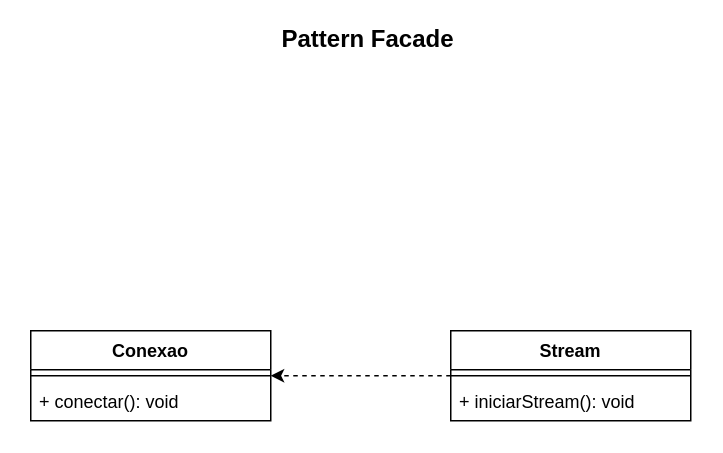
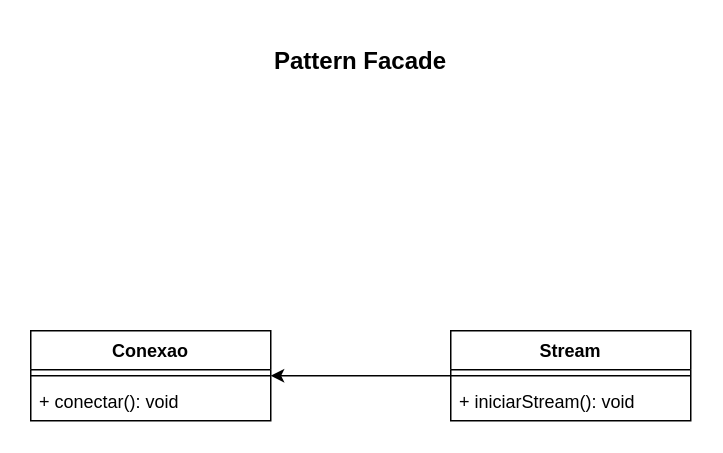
node "Pattern Facade": moved (368, 38) -> (361, 61)
edge "Stream" -> "Conexao": style dashed -> solid
